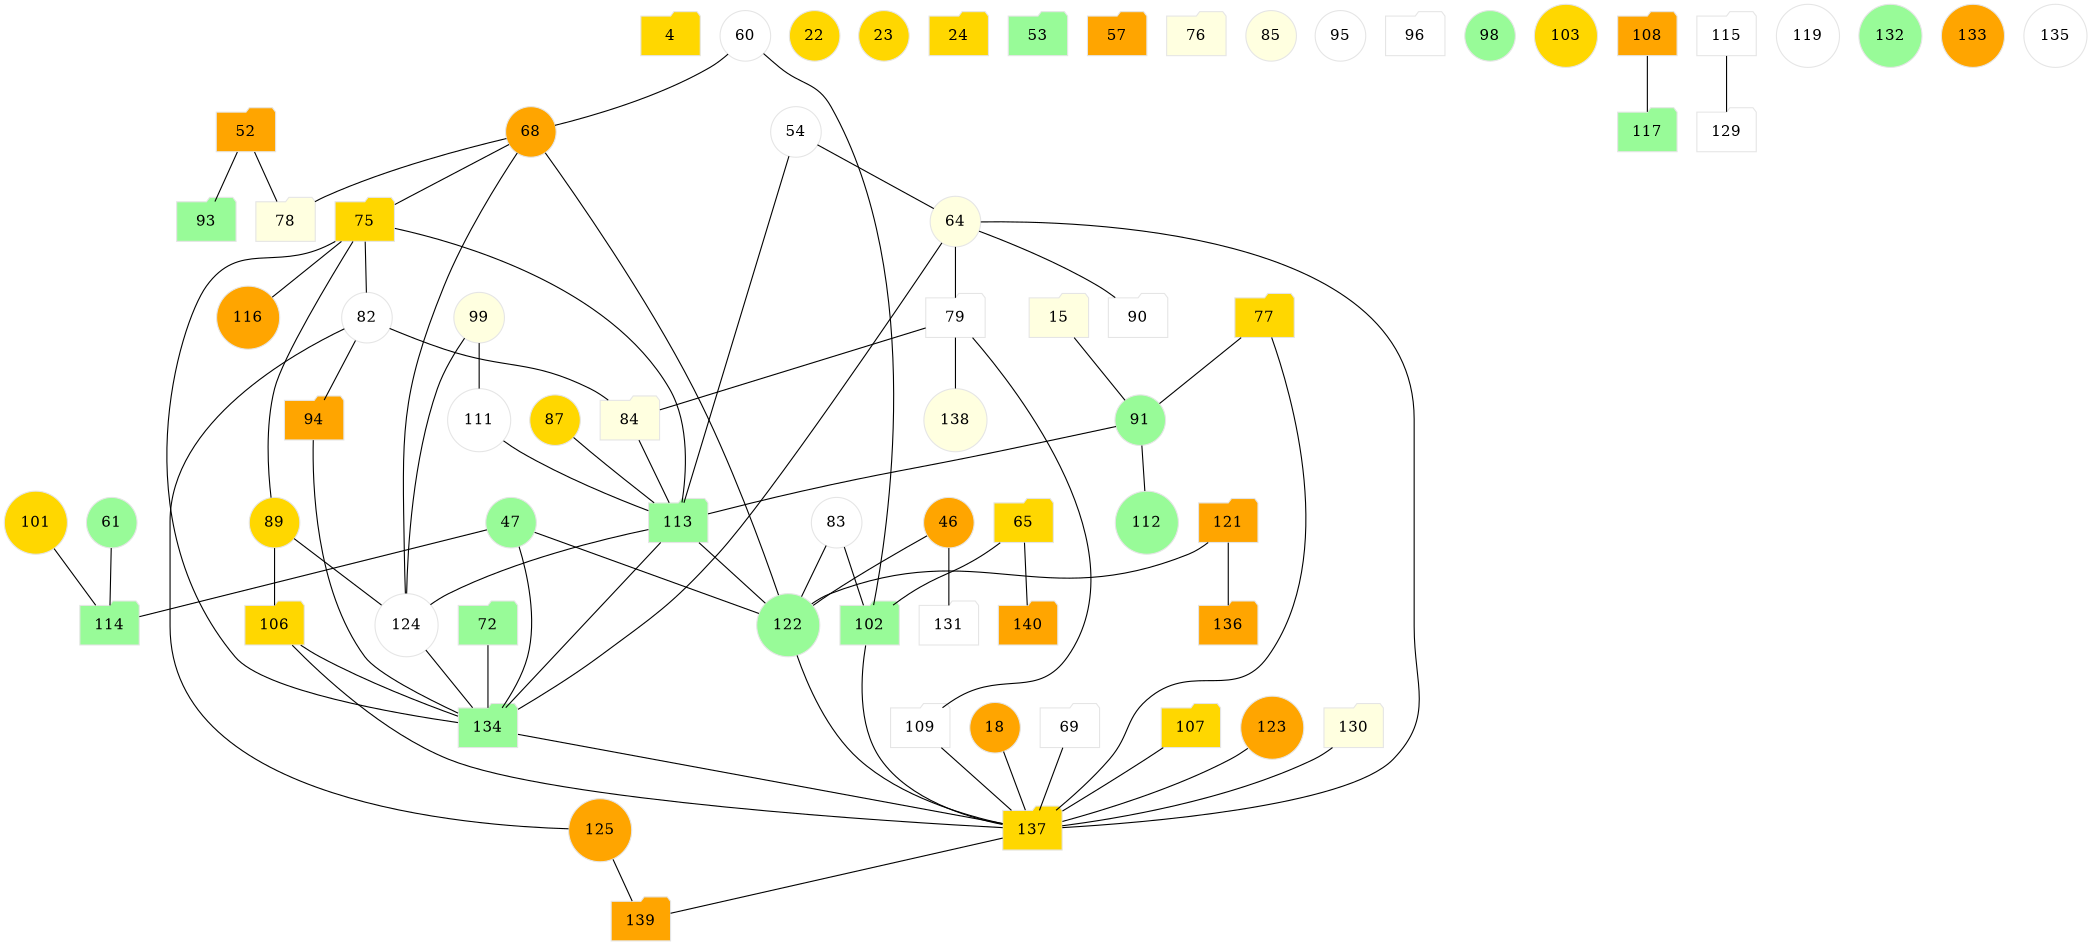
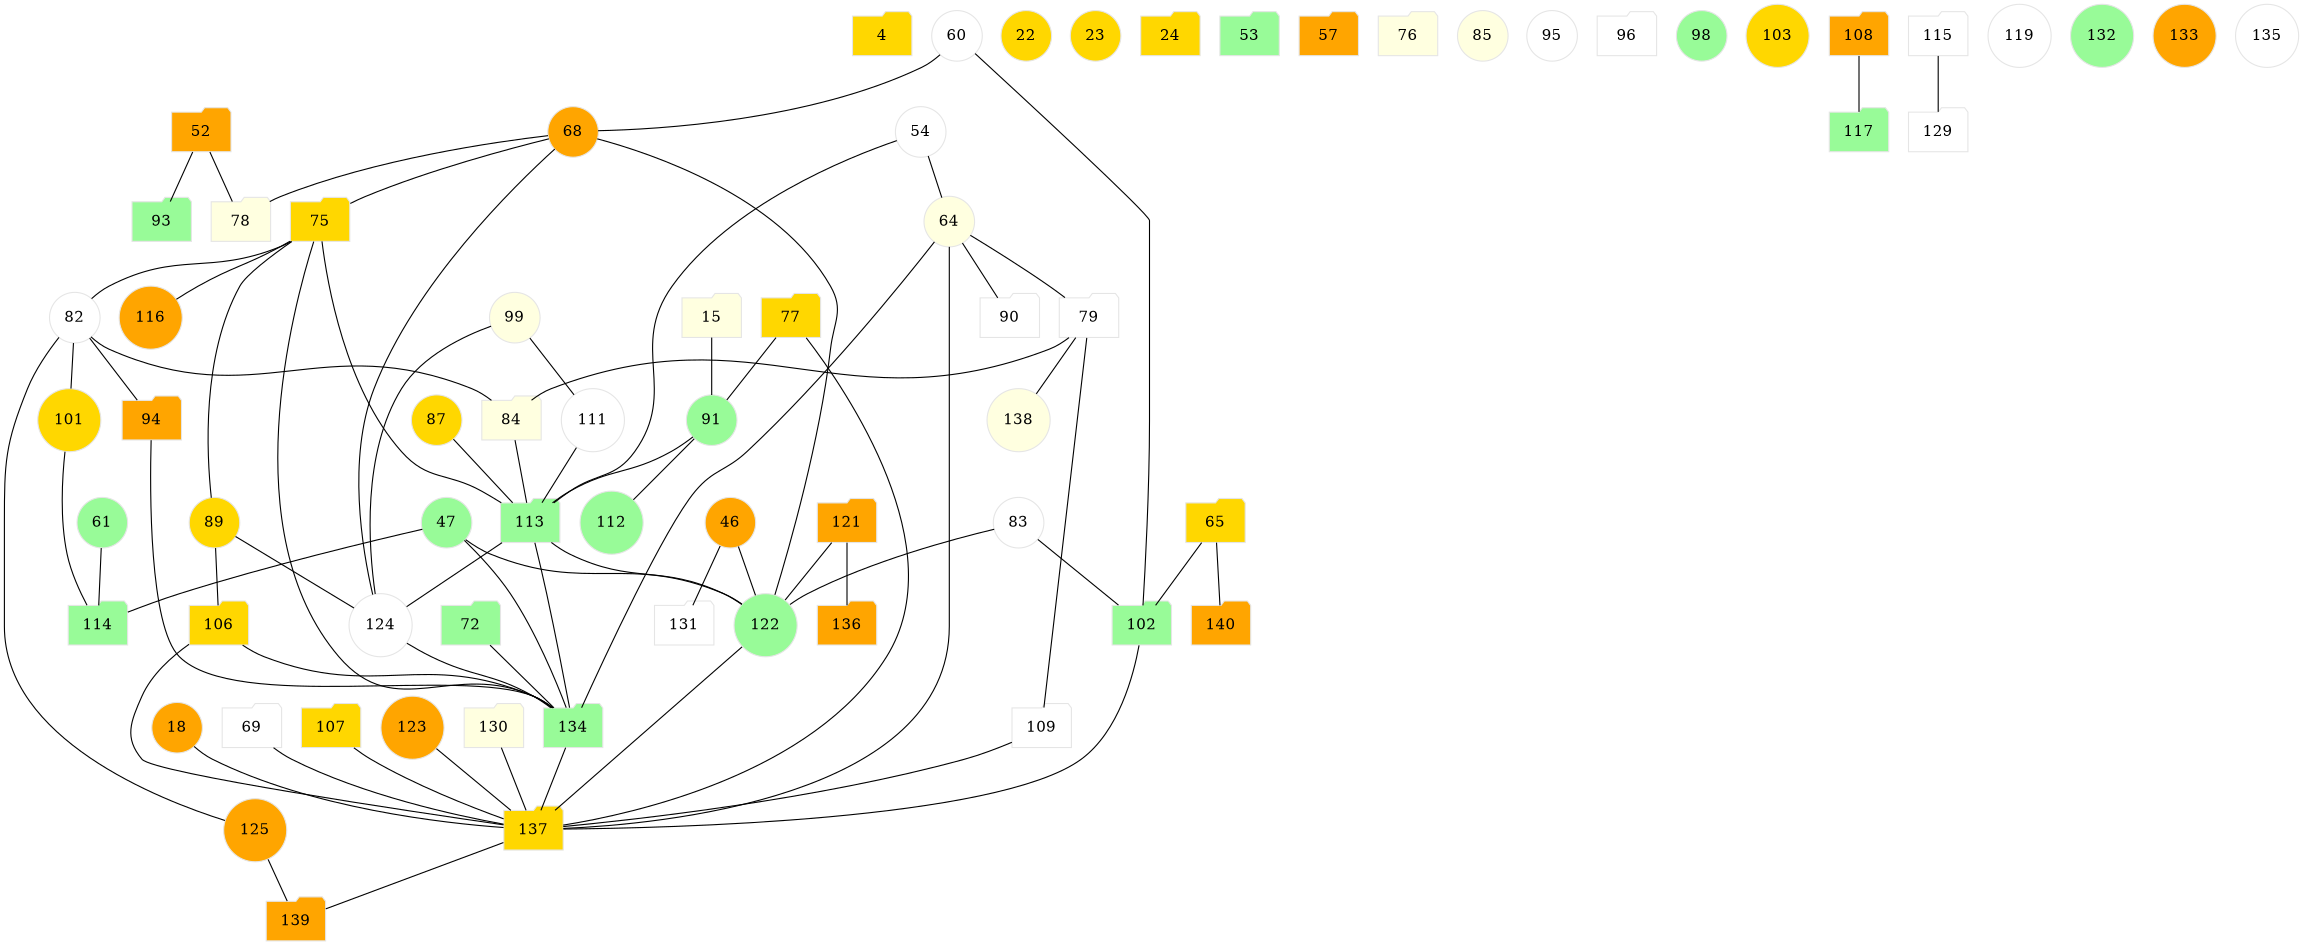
edge "82" -- "101": added
